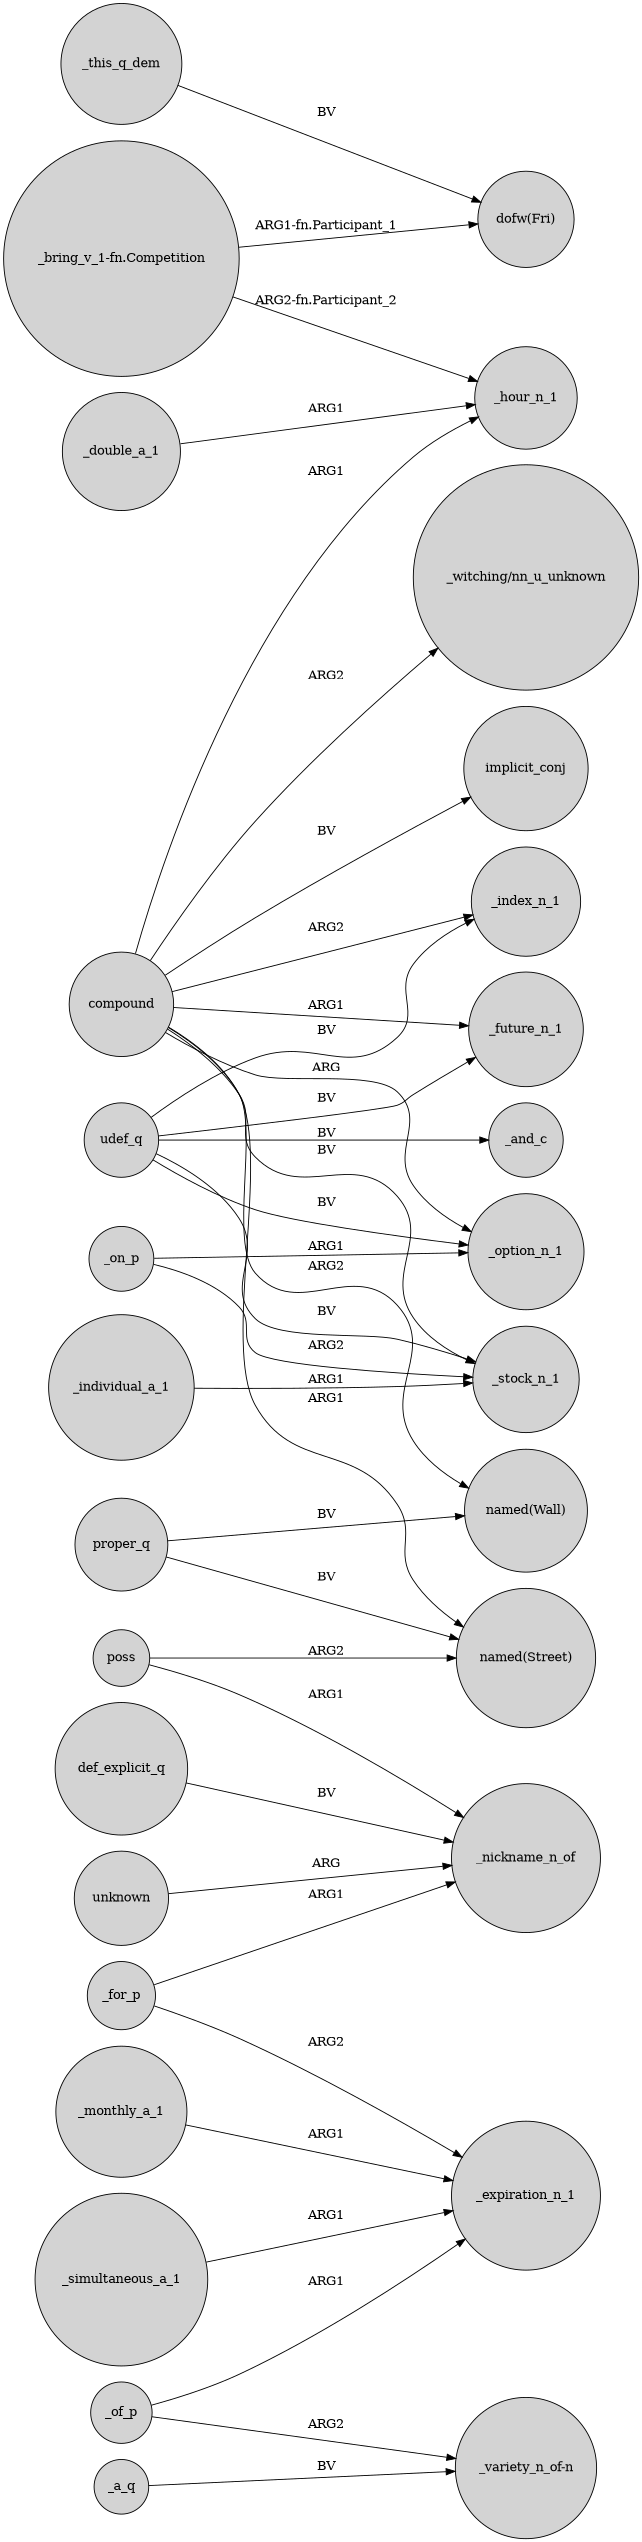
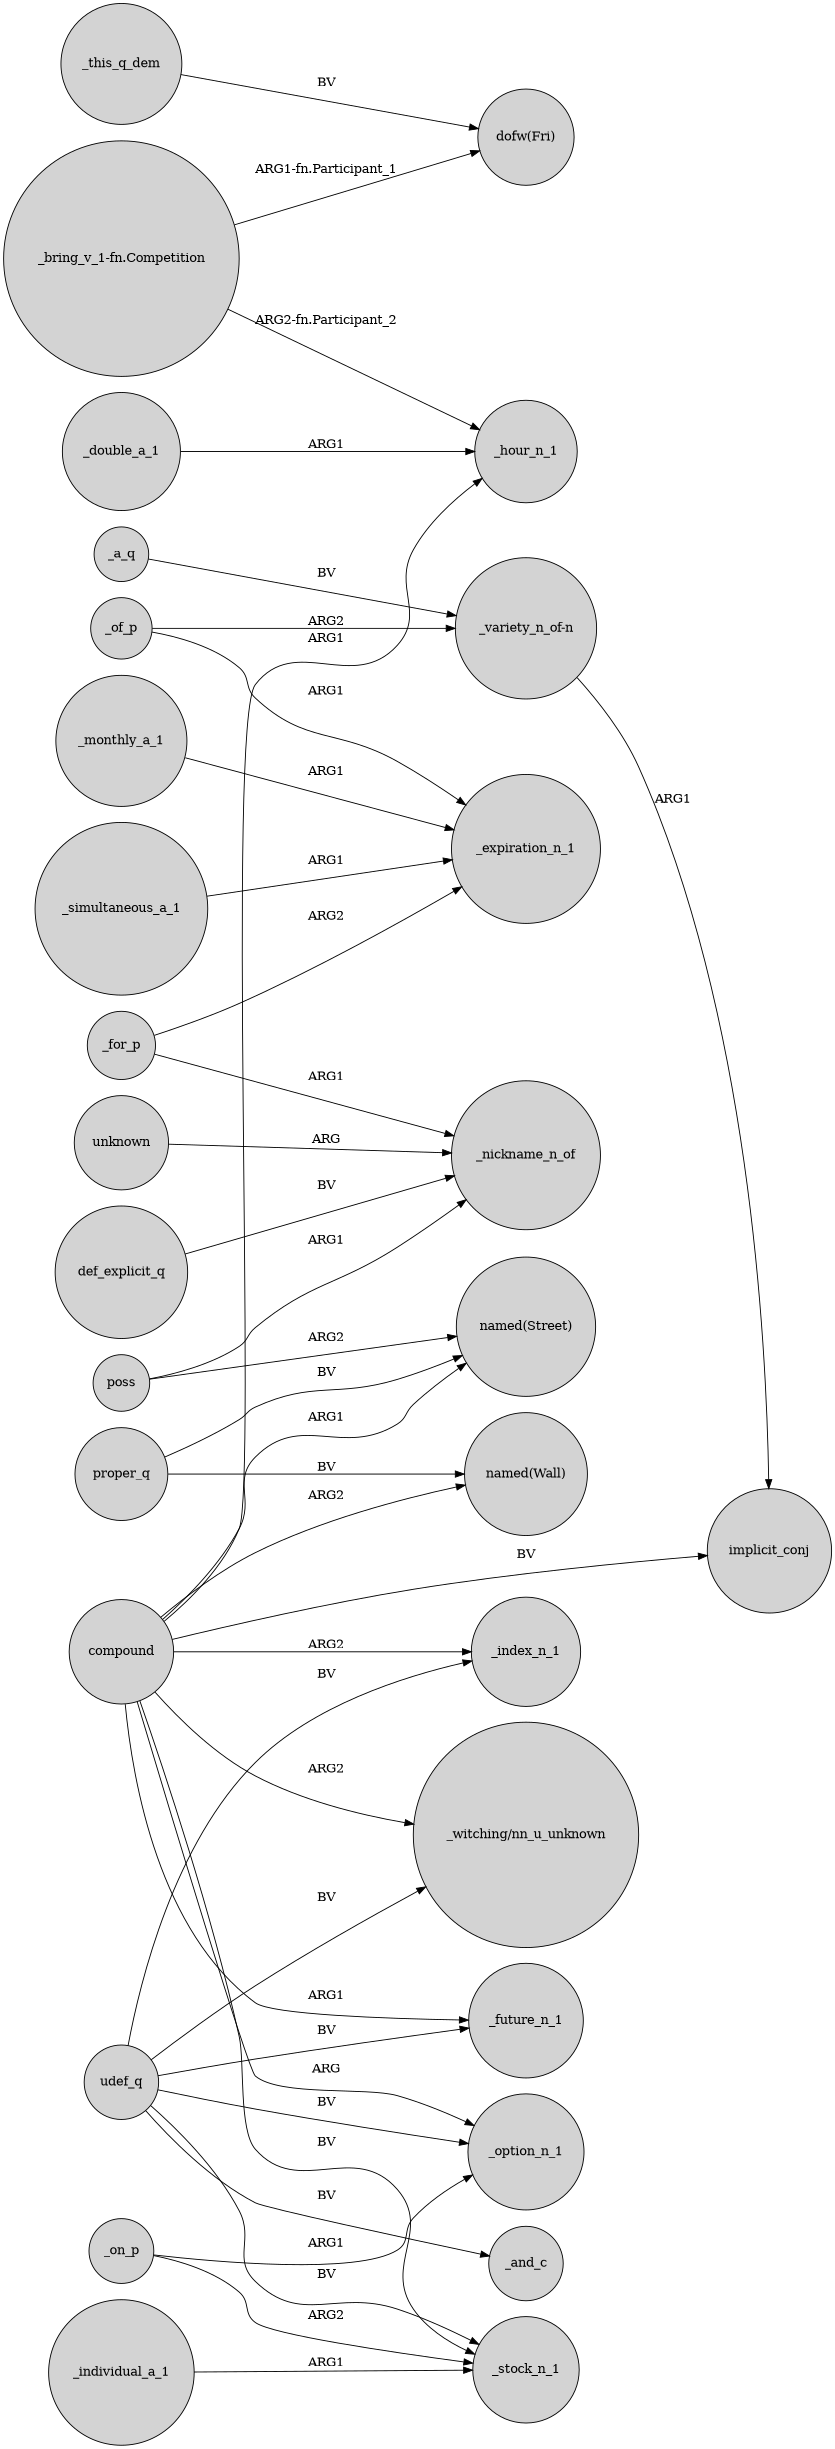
edge "_variety_n_of-n" -> "implicit_conj": added, label "ARG1"
edge "udef_q" -> "_witching/nn_u_unknown": added, label "BV"
